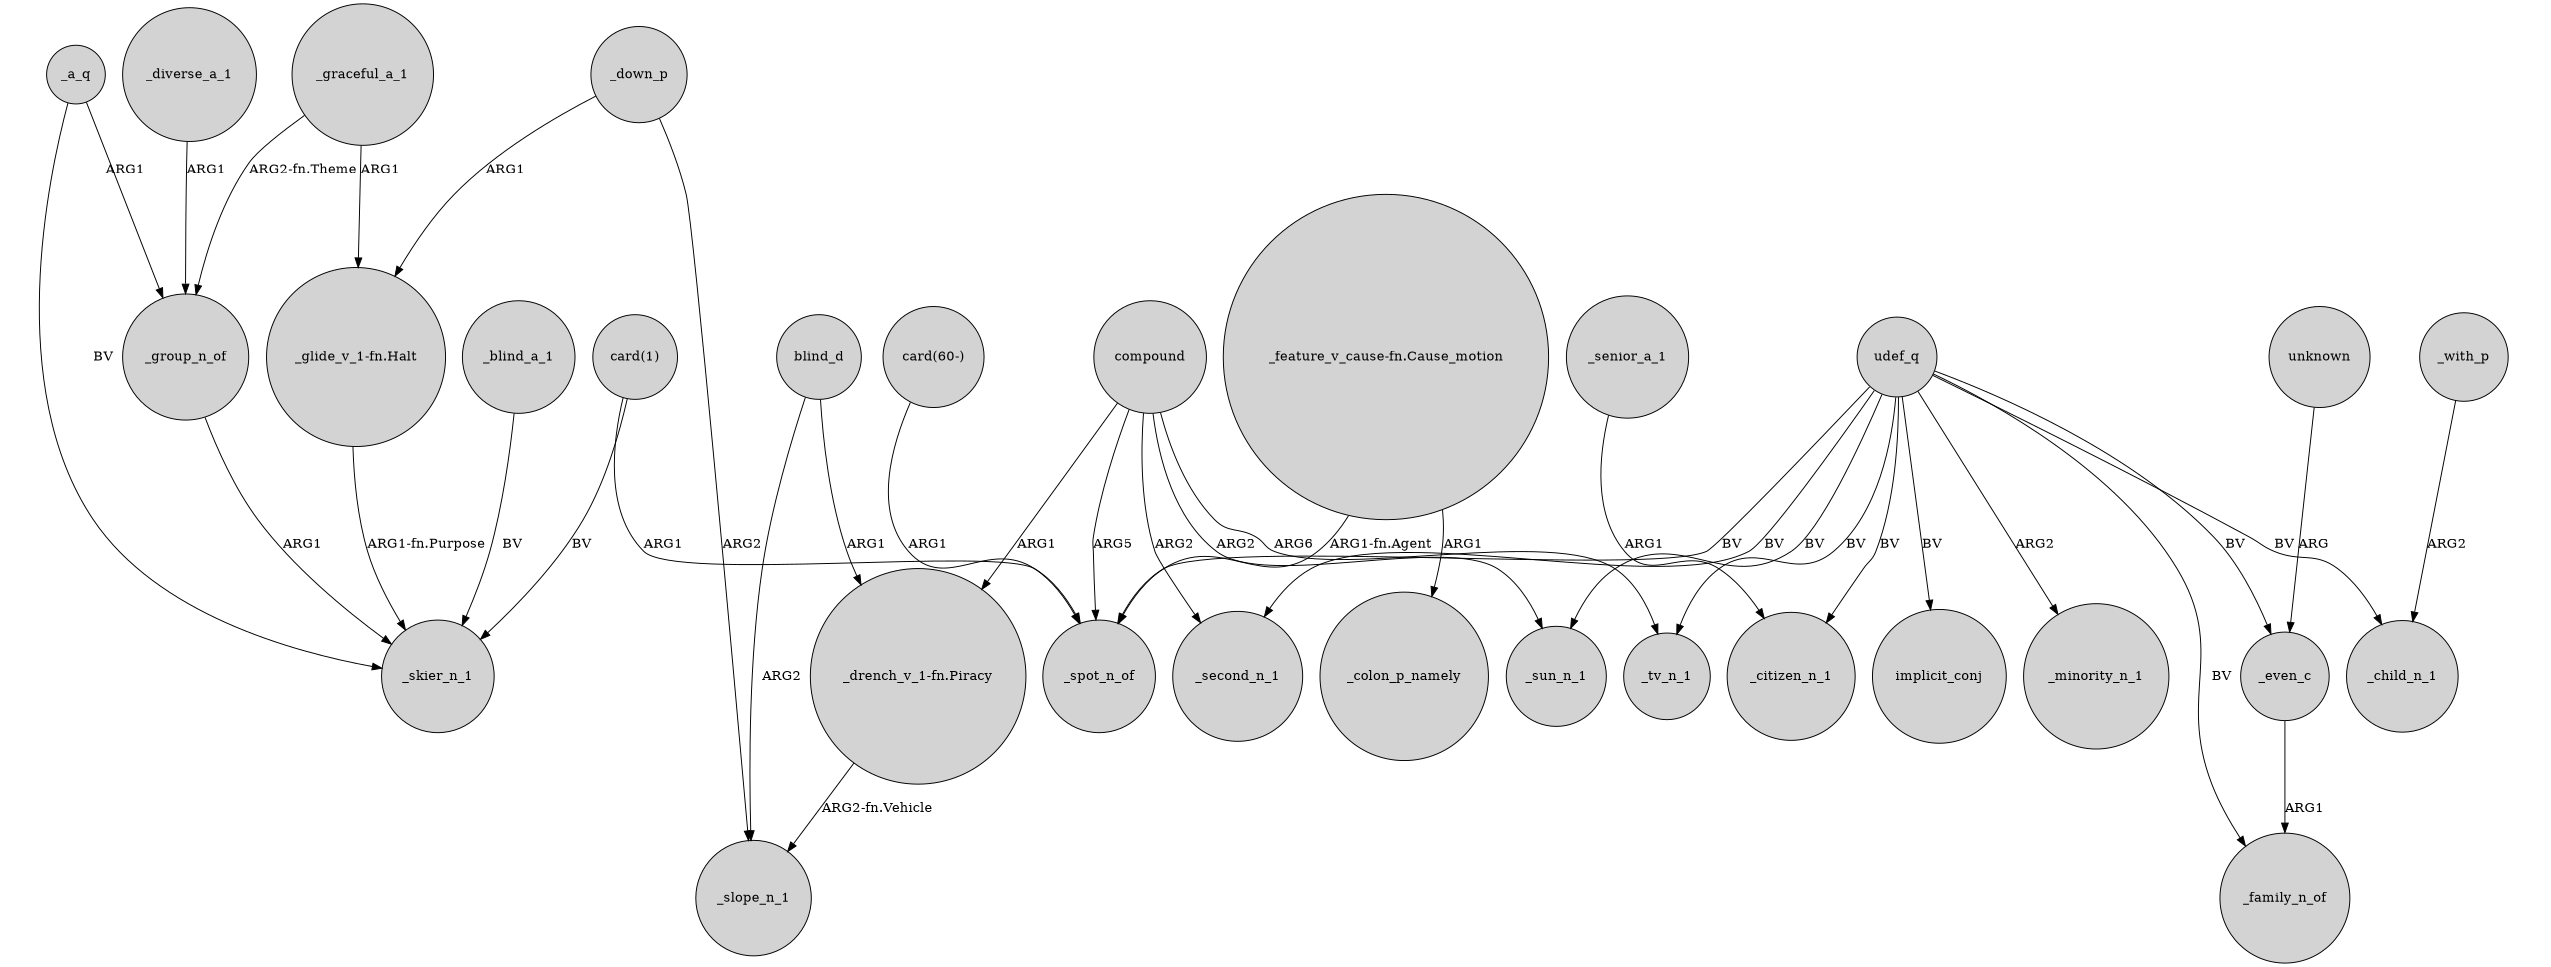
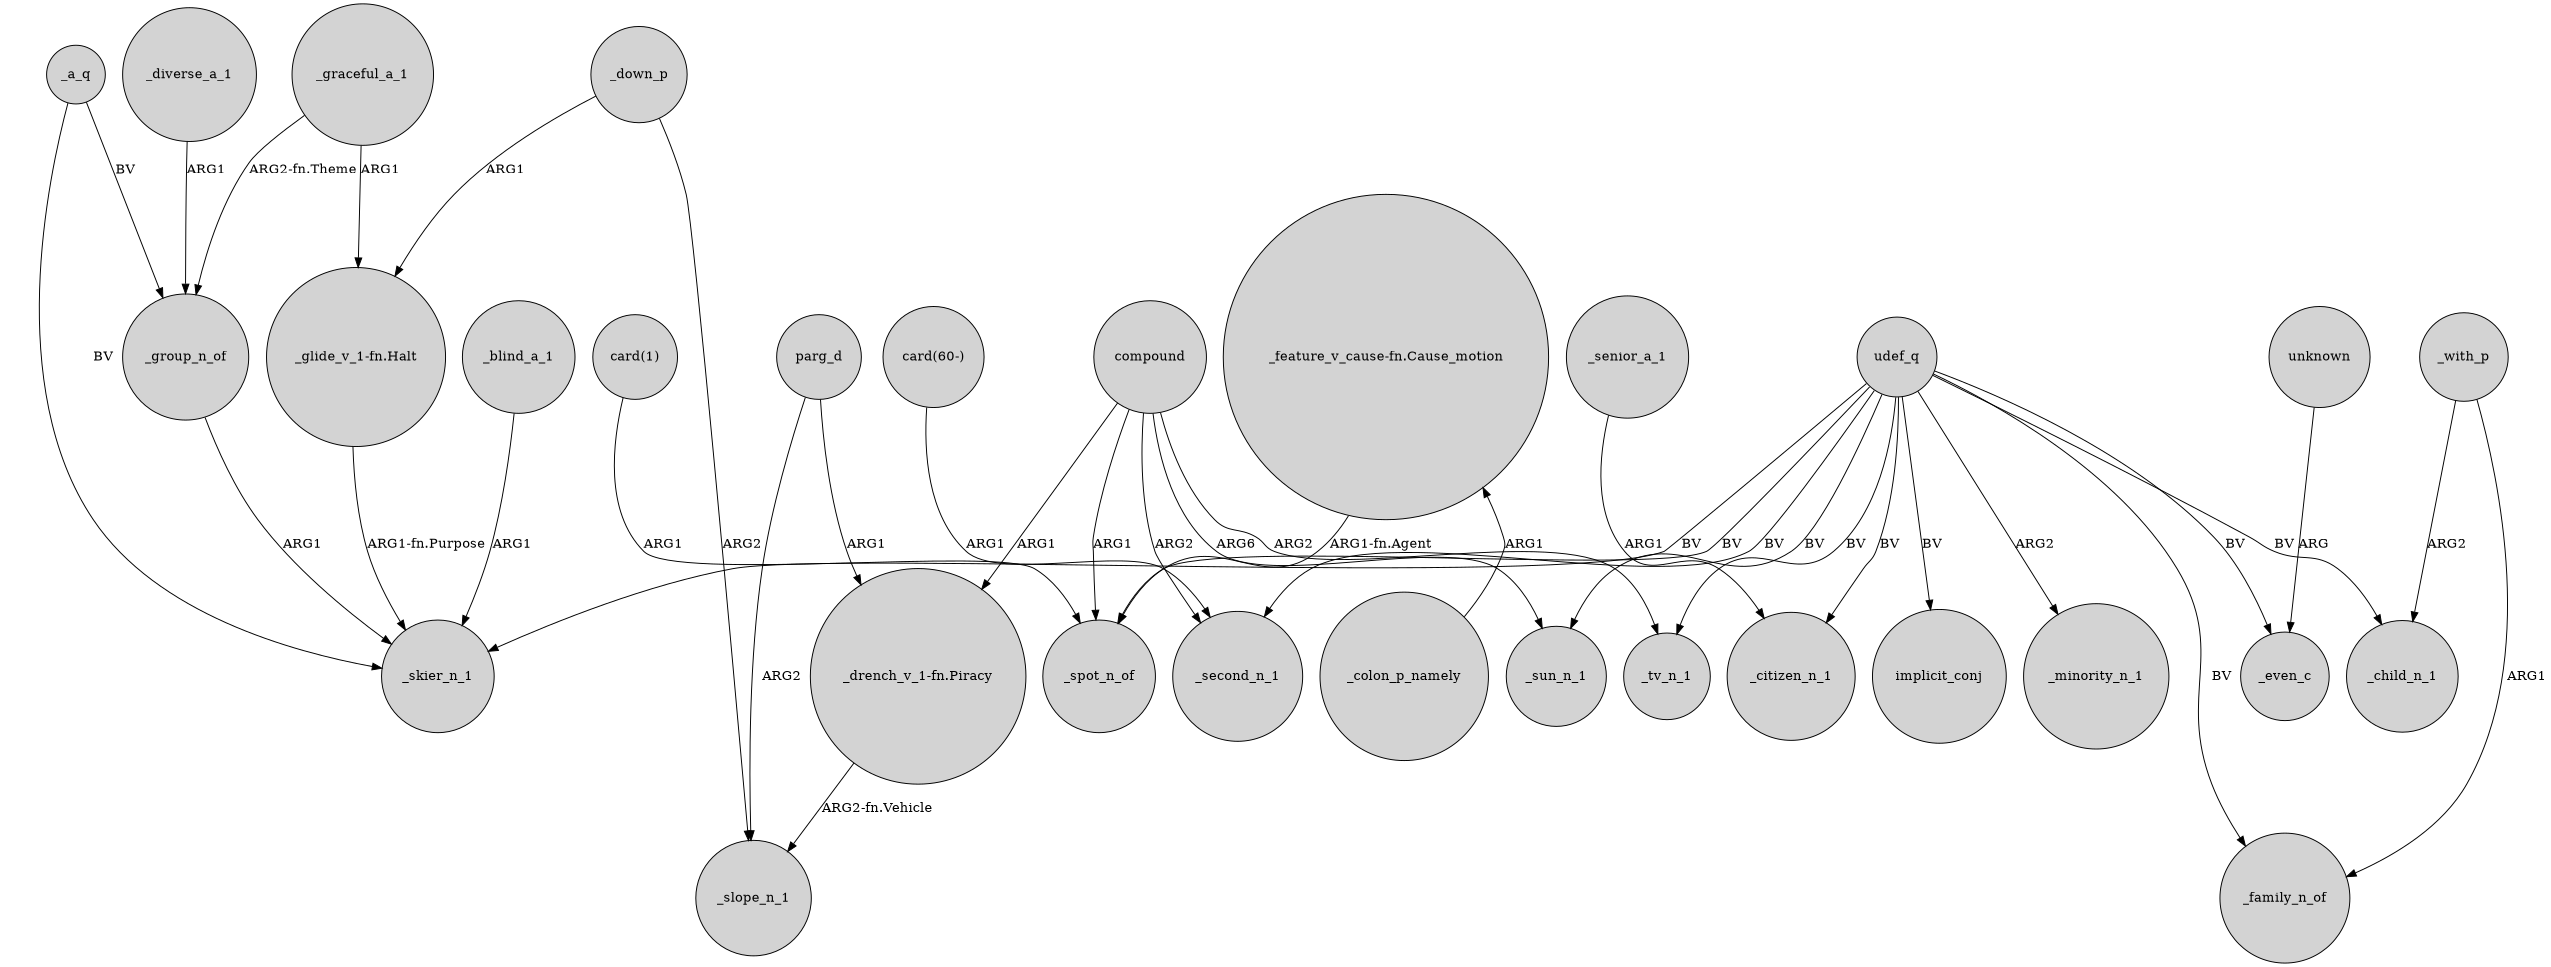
edge "_a_q" -> "_group_n_of": label "ARG1" -> "BV"
node "blind_d": label "blind_d" -> "parg_d"
edge "card(1)" -> "_skier_n_1": now "udef_q" -> "_skier_n_1"
edge "_blind_a_1" -> "_skier_n_1": label "BV" -> "ARG1"
edge "compound" -> "_spot_n_of": label "ARG5" -> "ARG1"
edge "compound" -> "_sun_n_1": label "ARG2" -> "ARG6"
edge "compound" -> "_tv_n_1": label "ARG6" -> "ARG2"
edge "_feature_v_cause-fn.Cause_motion" -> "_colon_p_namely": reversed
edge "card(60-)" -> "_spot_n_of": now "card(60-)" -> "_second_n_1"
edge "_even_c" -> "_family_n_of": now "_with_p" -> "_family_n_of"
